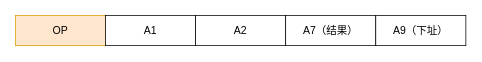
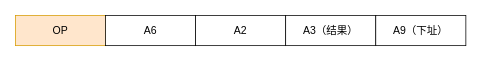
node "A1": label "A1" -> "A6"
node "A7（结果）": label "A7（结果）" -> "A3（结果）"
